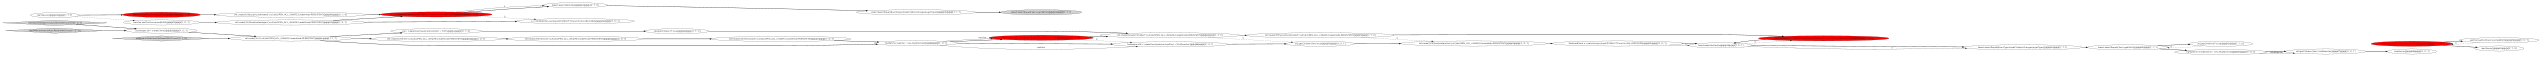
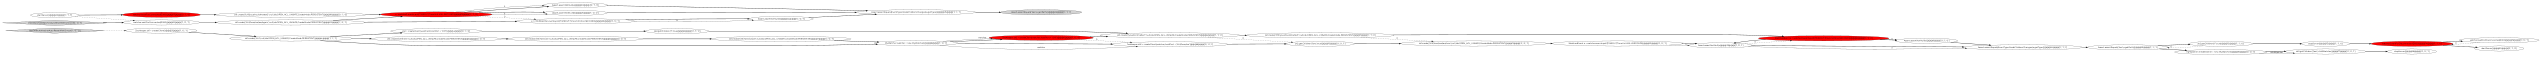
node "Assert.assertNotNull(e)@@@21@@@['1', '0', '0']": added
node "Assert.assertNotNull(e)@@@24@@@['0', '0', '1']": added
edge "testDeepChildWatcherAutoResetWithChroot['0', '0', '1']" -> "ZooKeeper zk1 = createClient()@@@3@@@['1', '0', '1']": now "testDeepChildWatcherAutoResetWithChroot['0', '0', '1']" -> "watcher.waitForConnected(3000)@@@21@@@['1', '0', '1']"
edge "testDefaultWatcherAutoResetWithChroot['1', '0', '0']" -> "ZooKeeper zk1 = createClient()@@@3@@@['1', '0', '1']": style bold -> dashed
node "testDefaultWatcherAutoResetWithChroot['0', '1', '0']": removed
node "Assert.assertNotNull(e)@@@9@@@['0', '1', '0']": added
node "stopServer()@@@13@@@['1', '1', '0']": added
